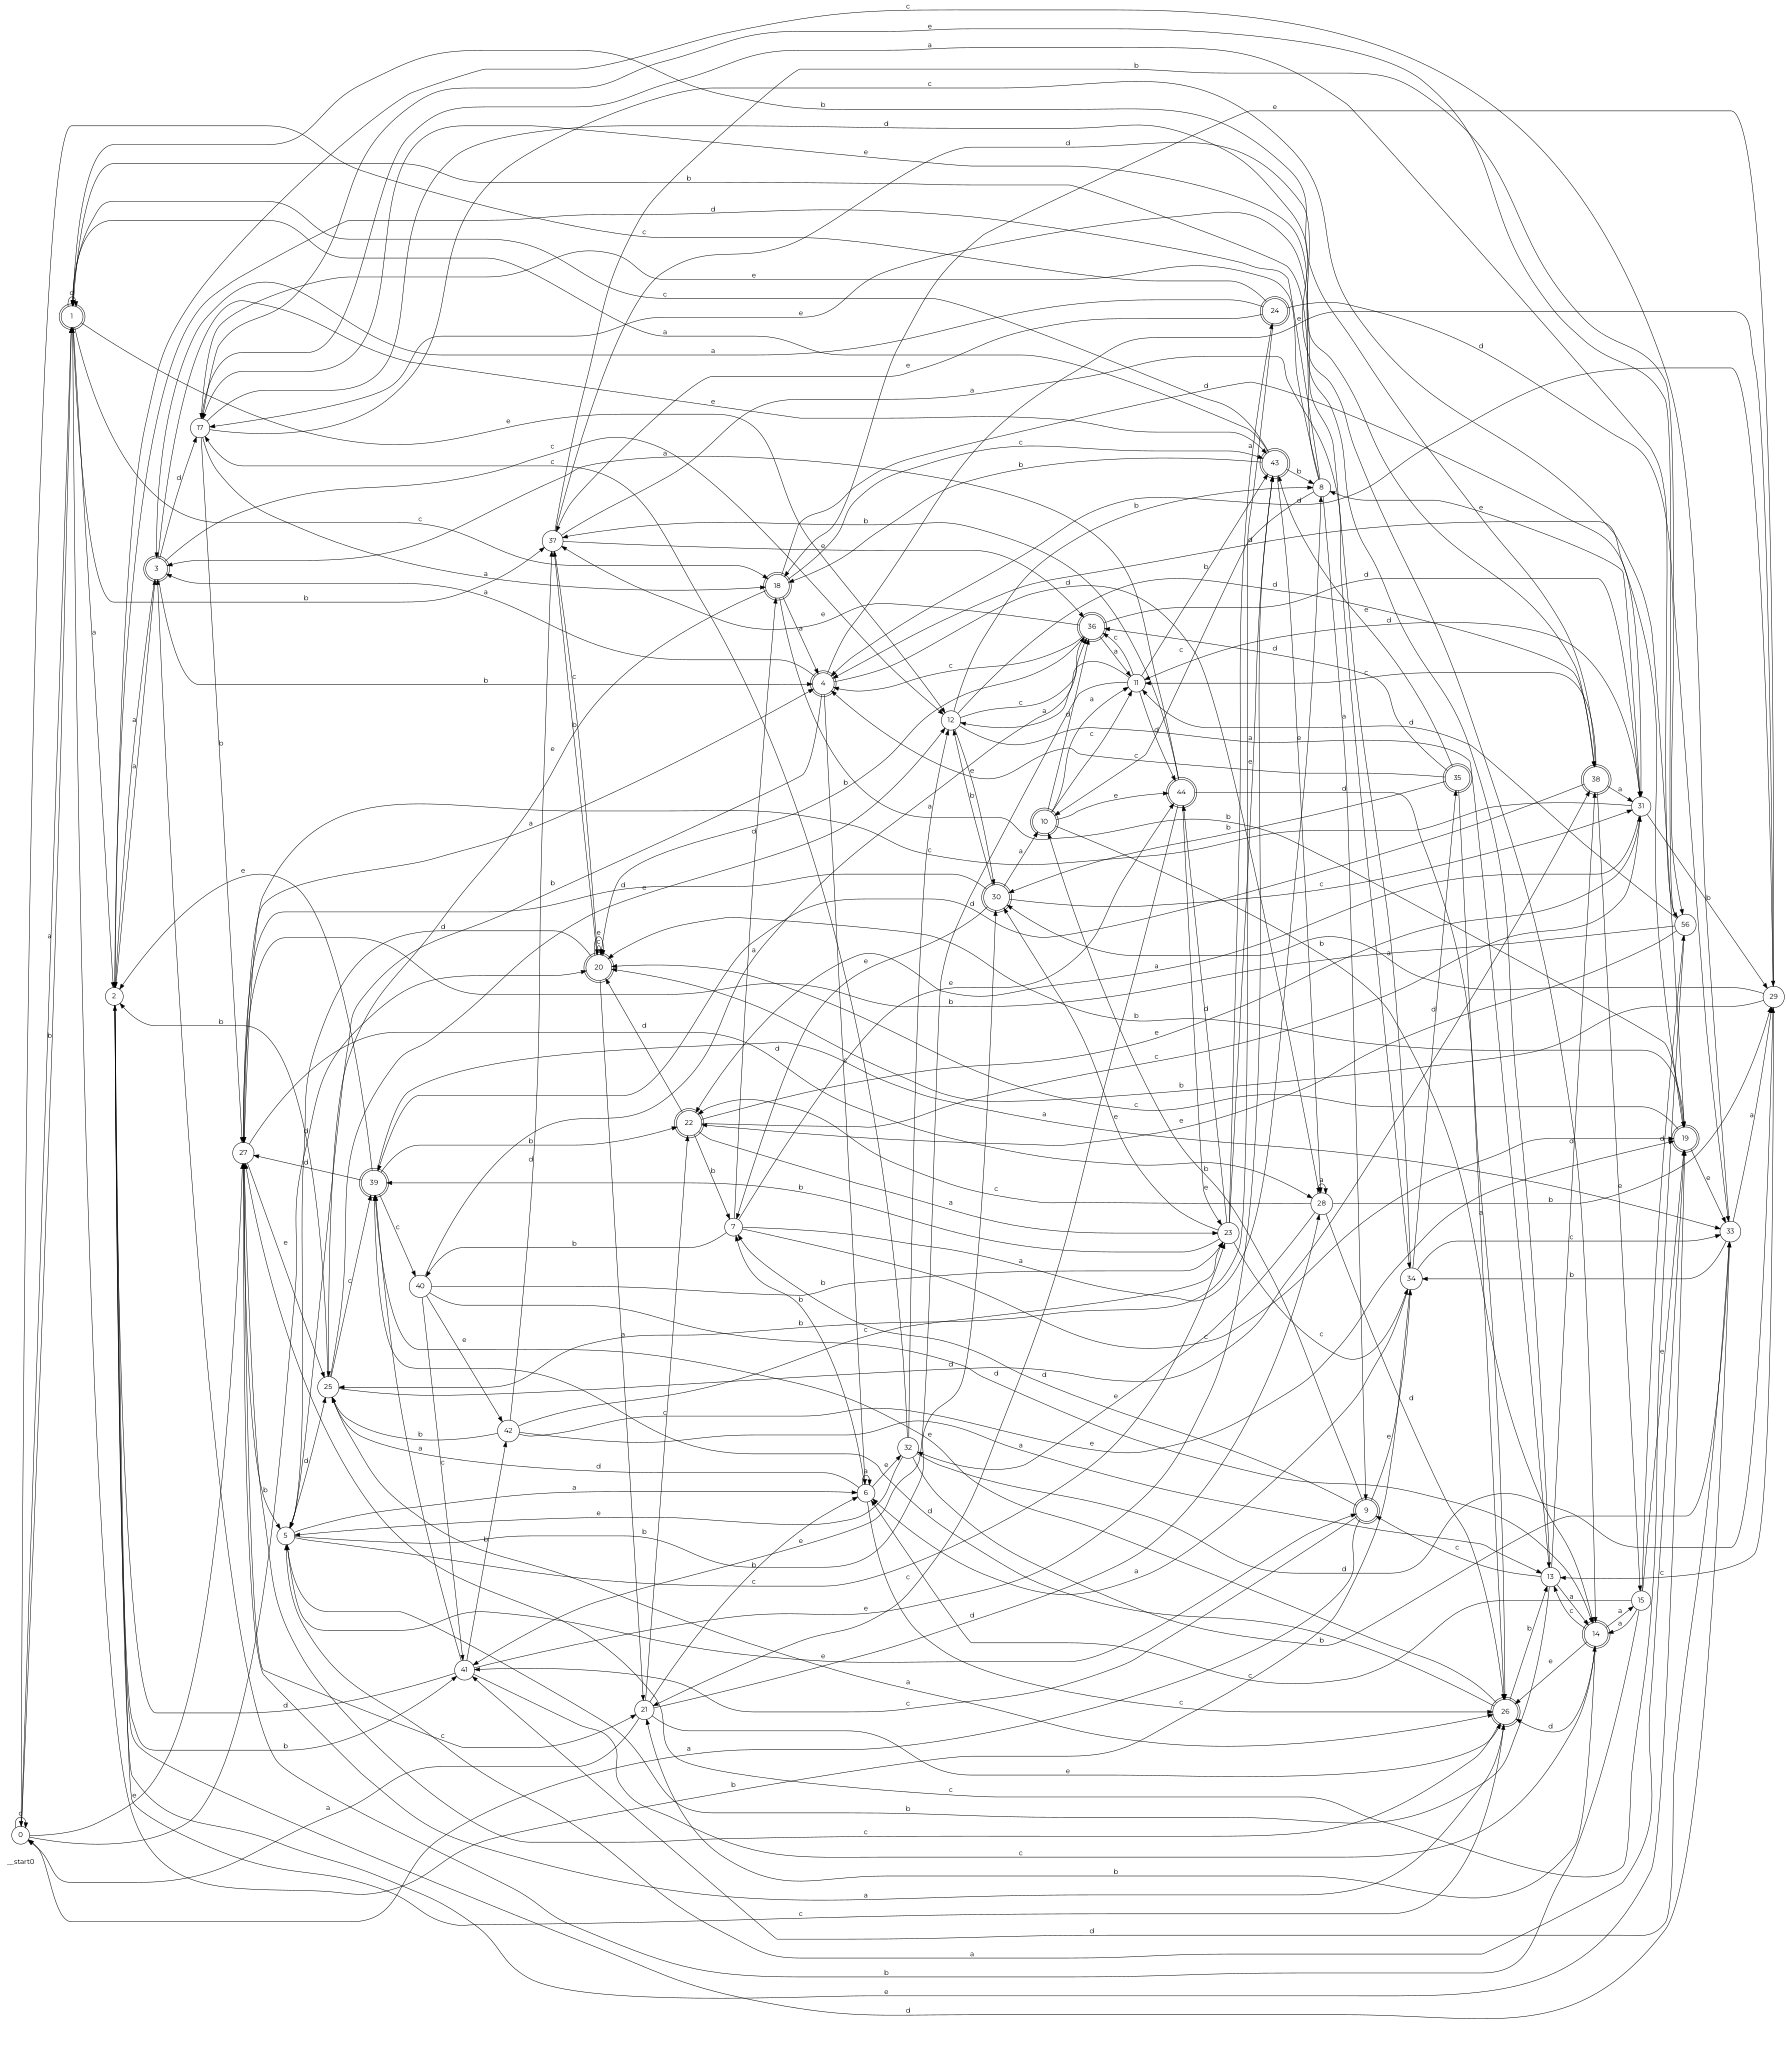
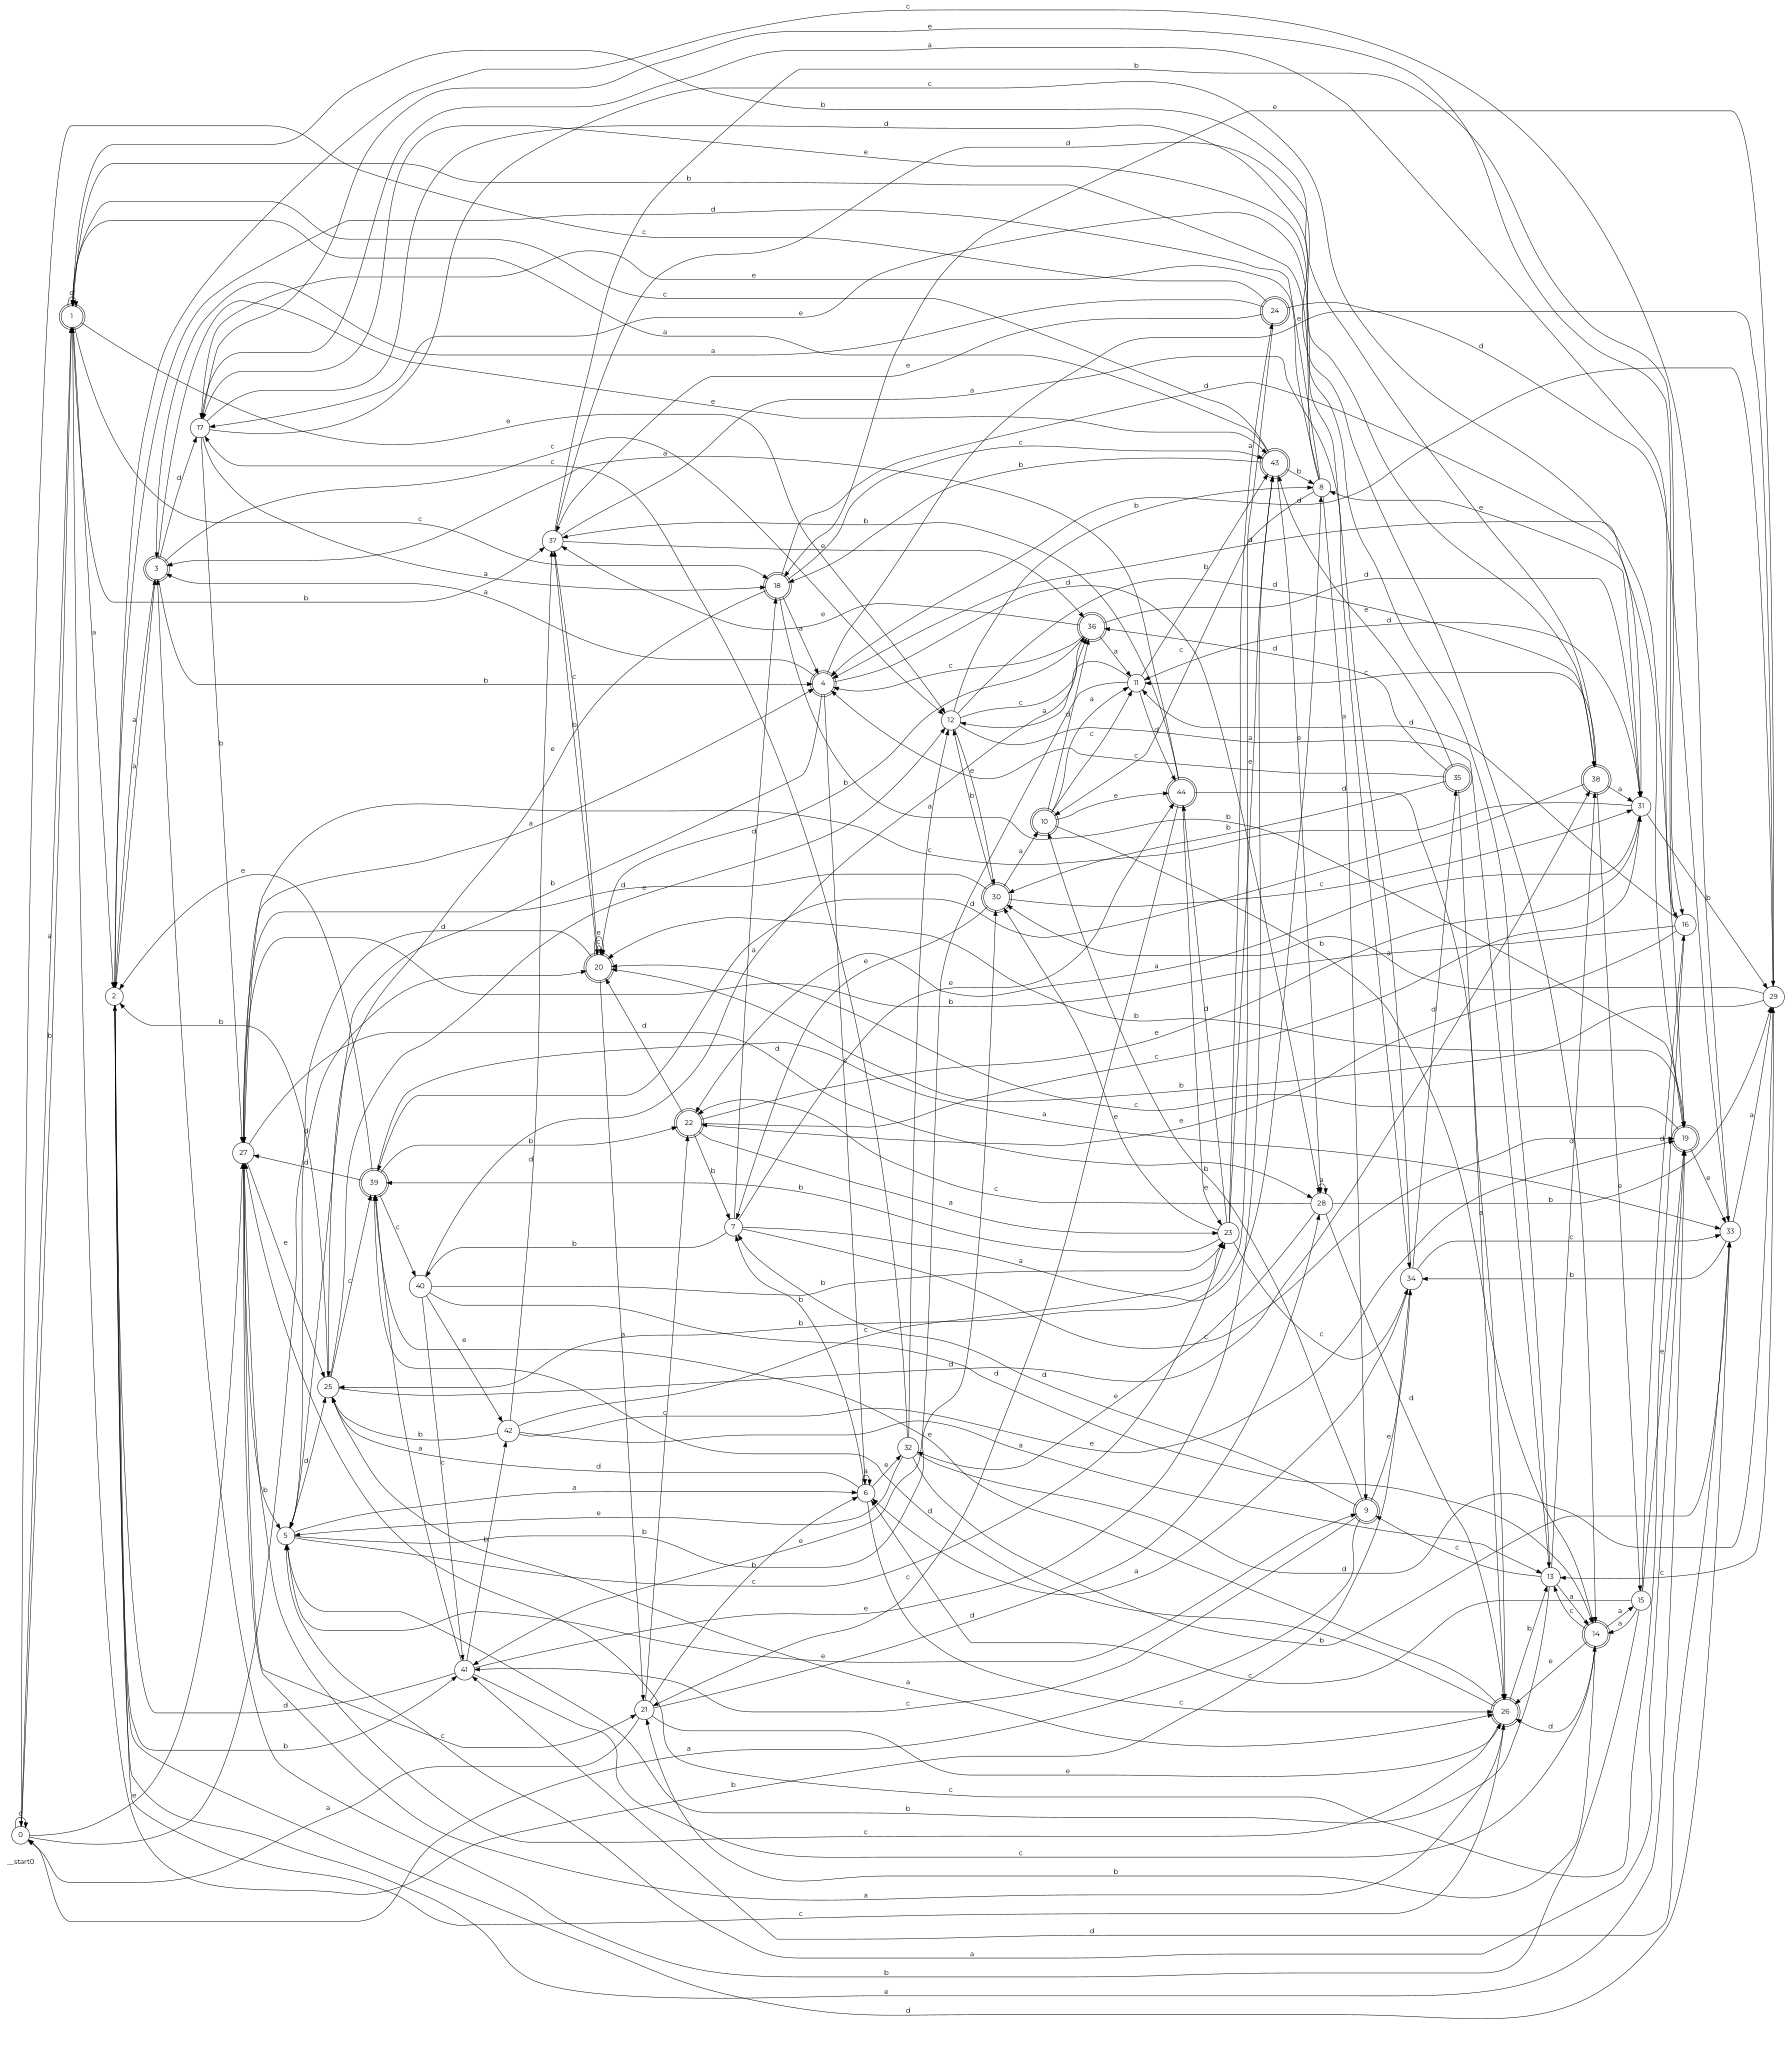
edge "11" -> "36": removed, label "c"
node "56": label "56" -> "16"
